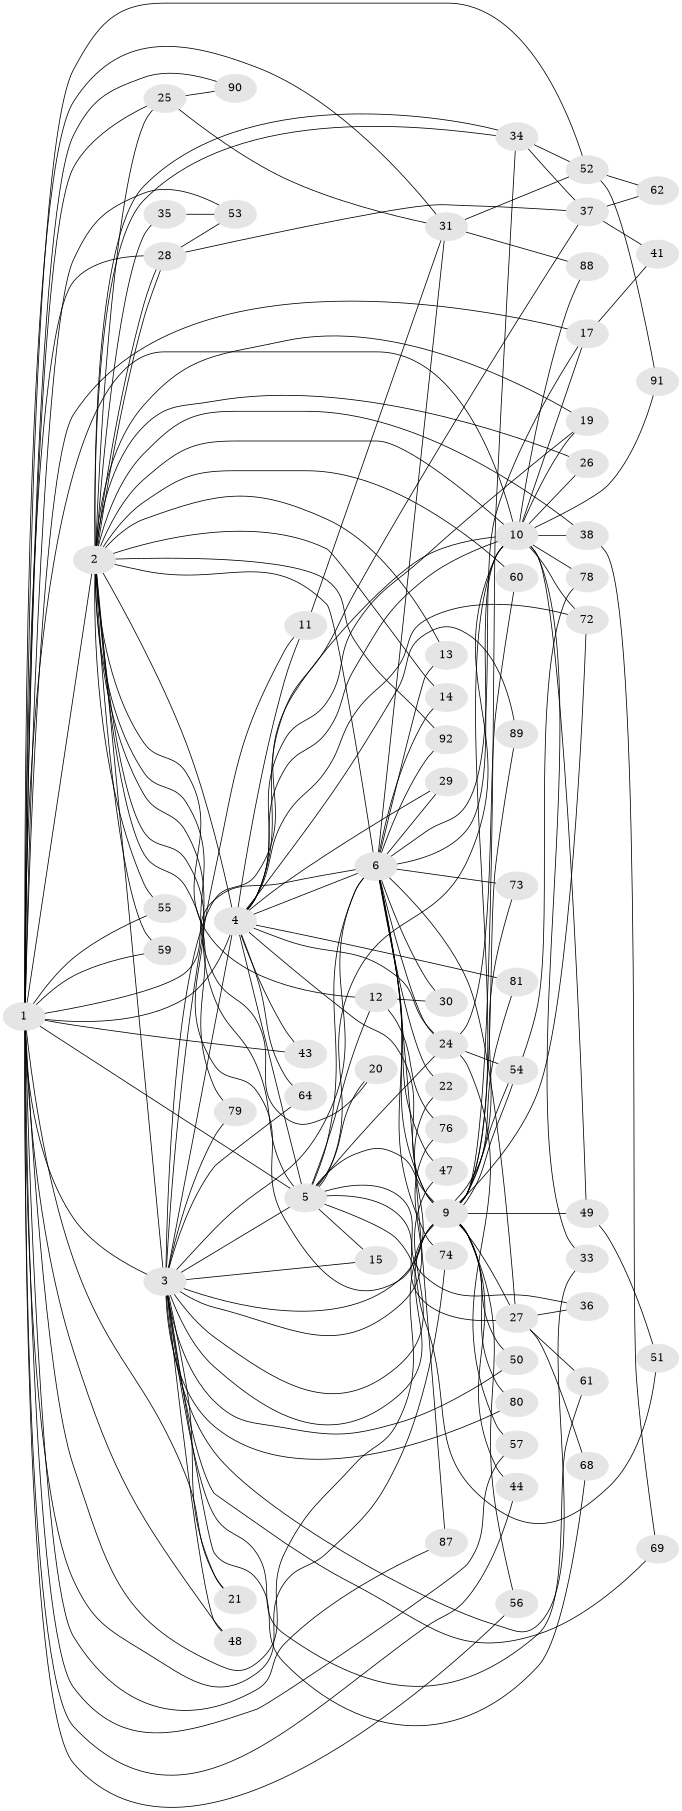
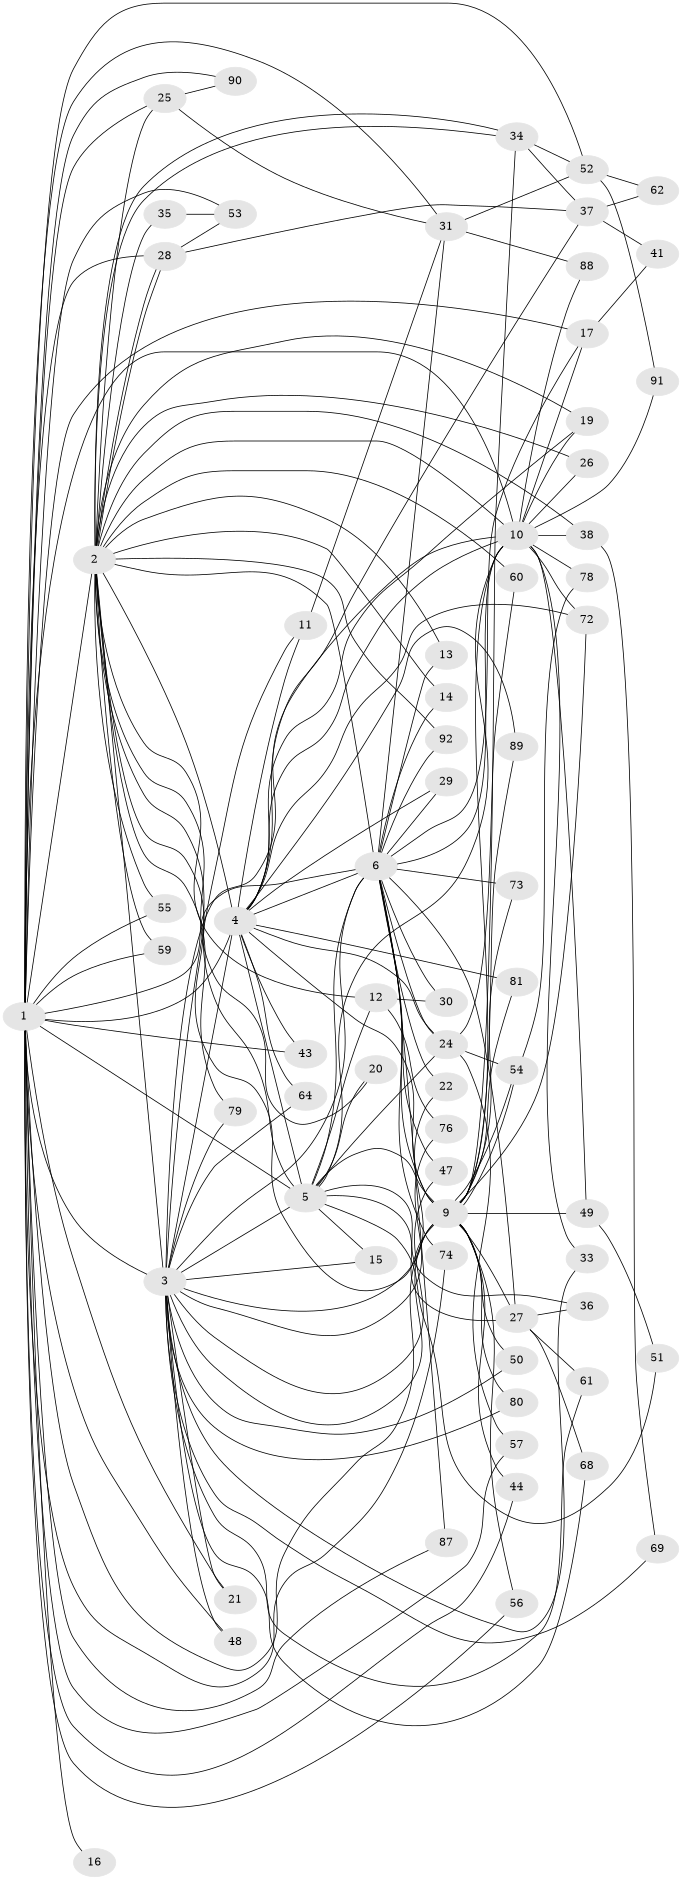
node "16": added
